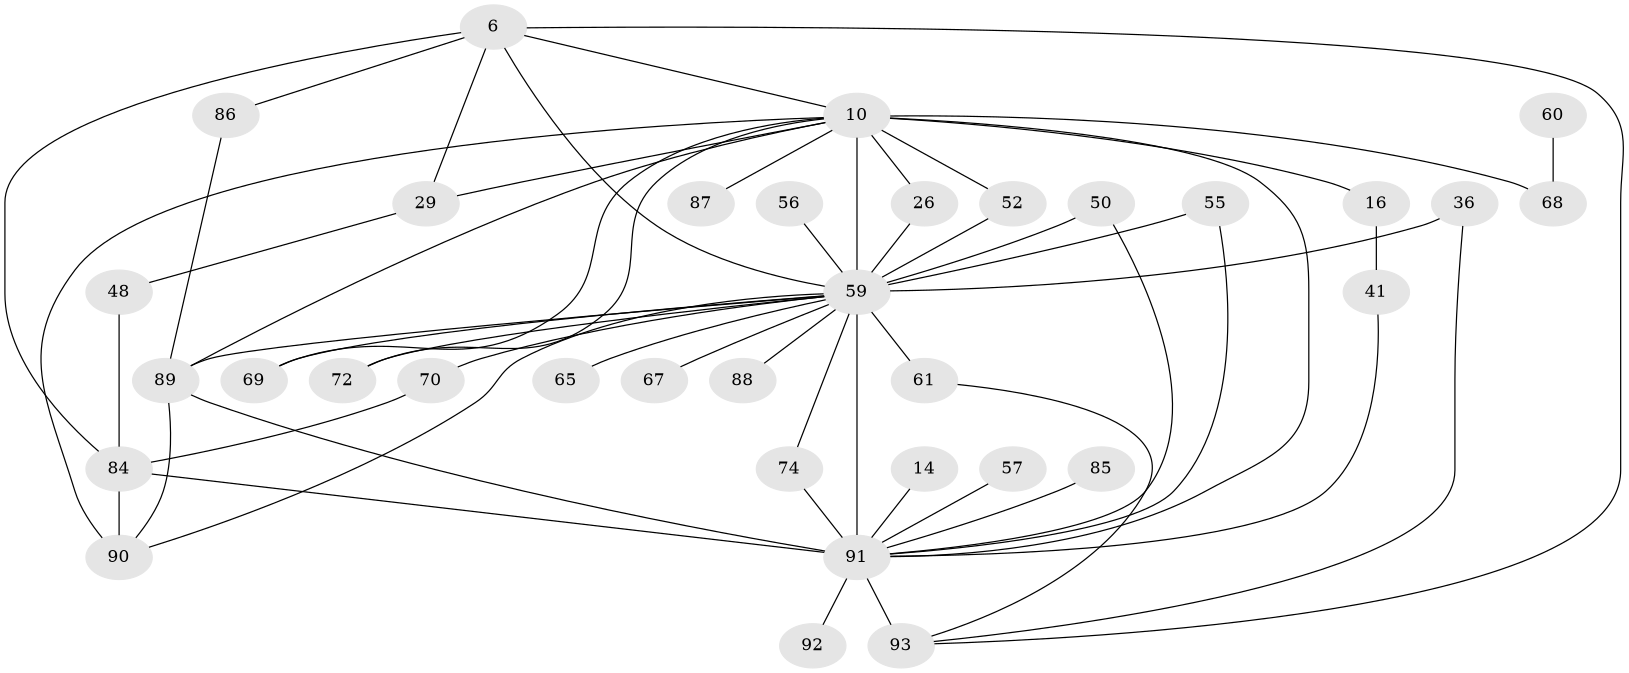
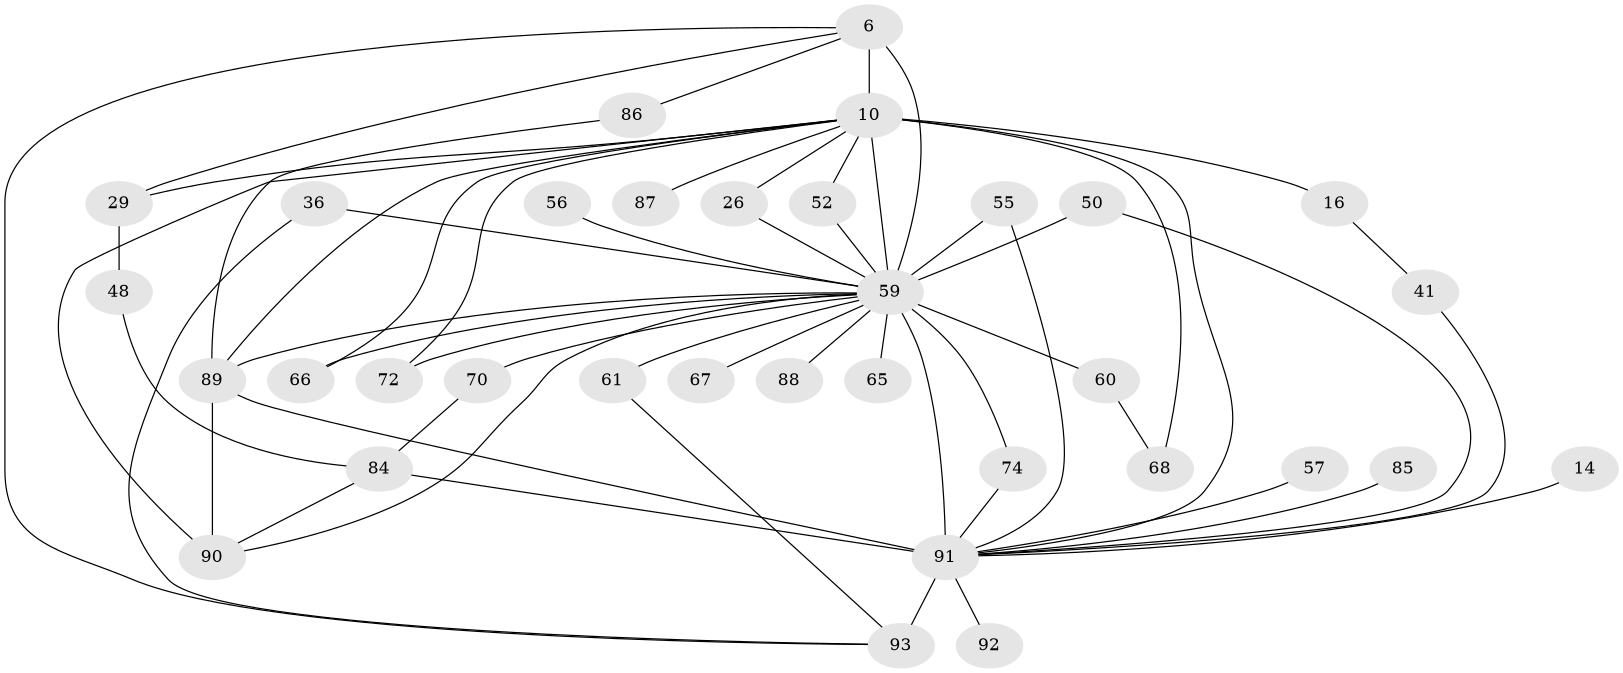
edge "6" -- "84": removed
edge "59" -- "60": added
node "69": label "69" -> "66"
